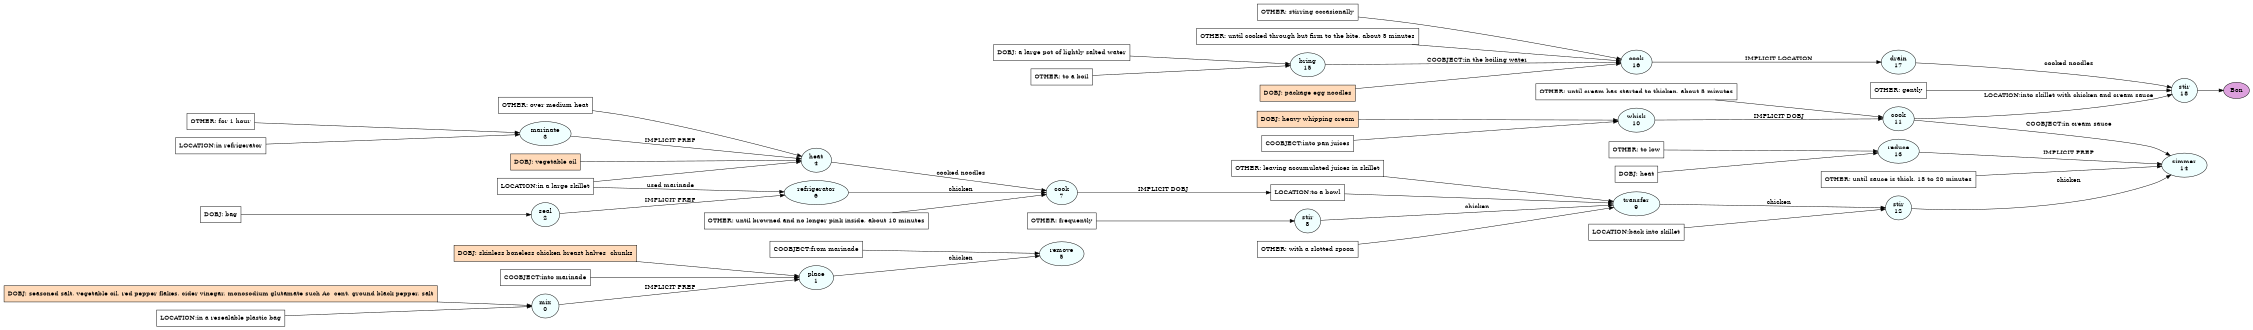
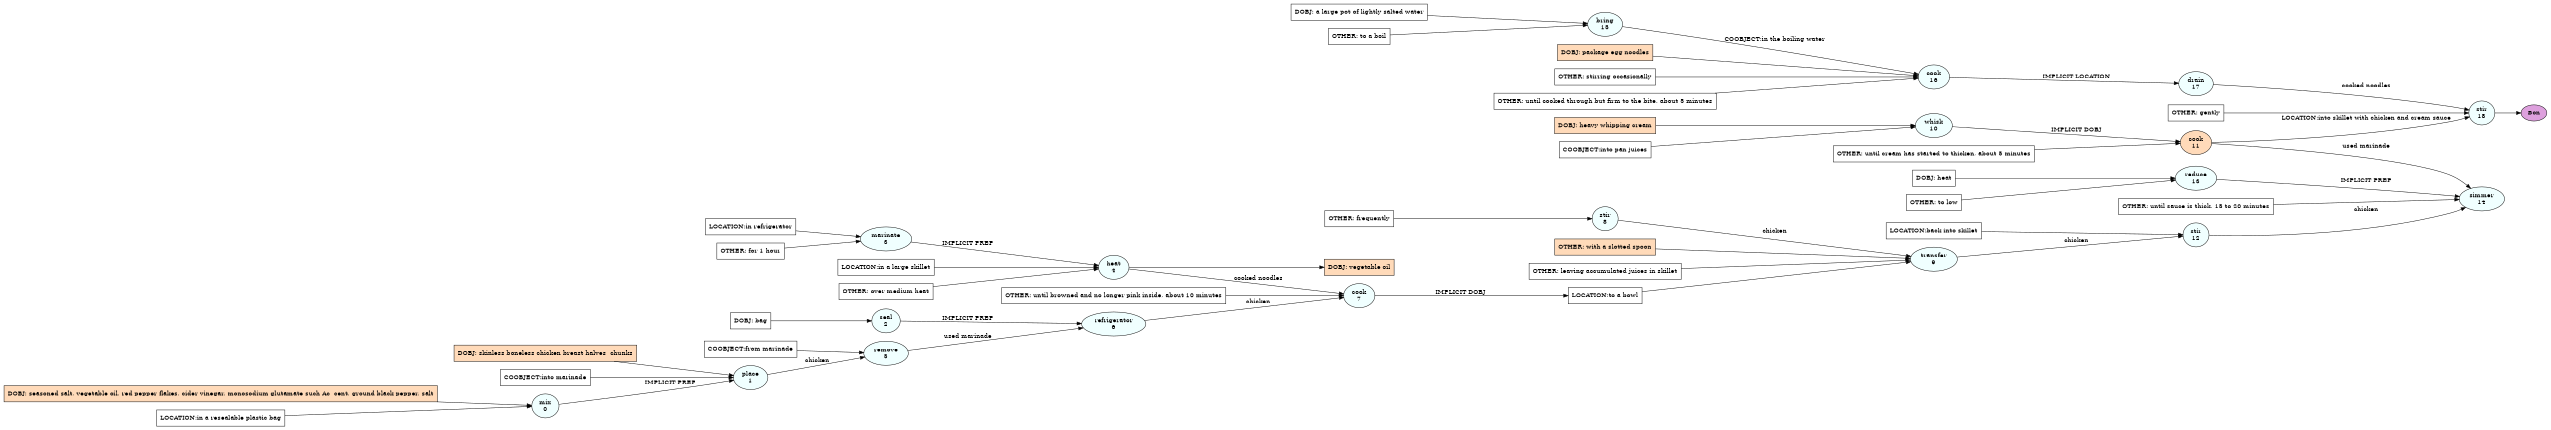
node "cook 11": fillcolor azure -> peachpuff
edge "cook 11" -> "simmer 14": label "COOBJECT:in cream sauce" -> "used marinade"
edge "DOBJ: vegetable oil" -> "heat 4": reversed
edge "LOCATION:in a large skillet" -> "refrigerator 6": now "remove 5" -> "refrigerator 6"
node "OTHER: with a slotted spoon": fillcolor white -> peachpuff
